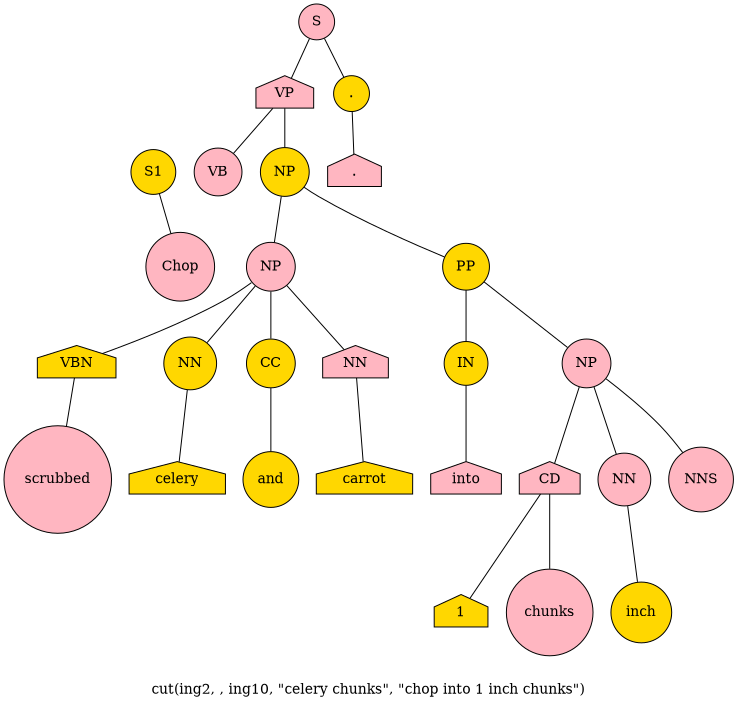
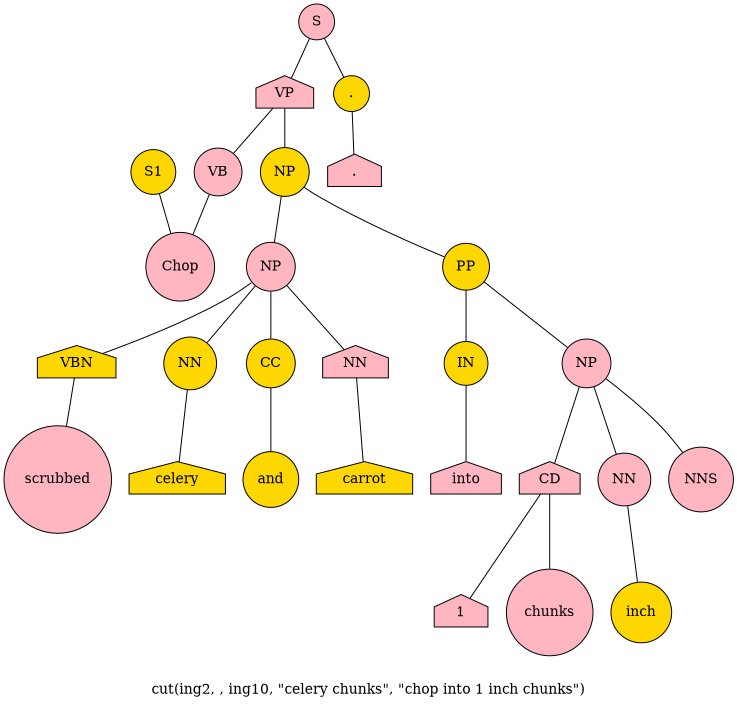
edge "VB" -- "Chop": added
node "1": fillcolor gold -> lightpink
